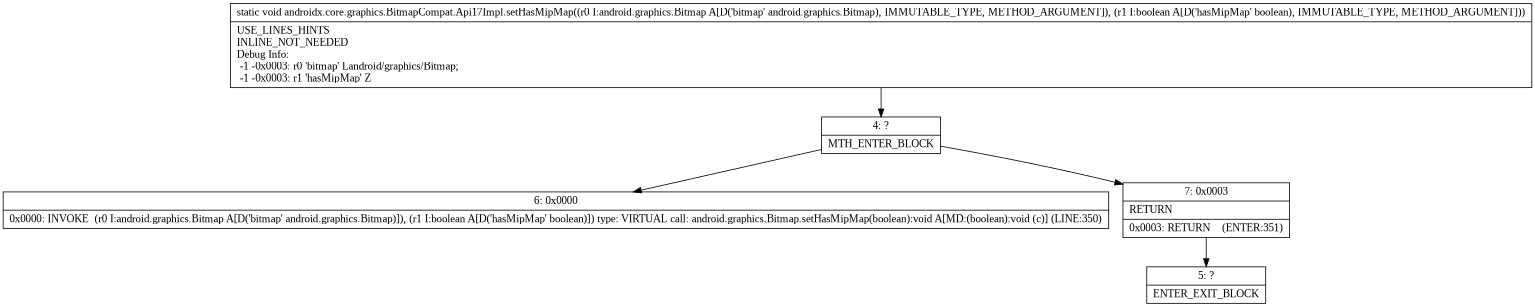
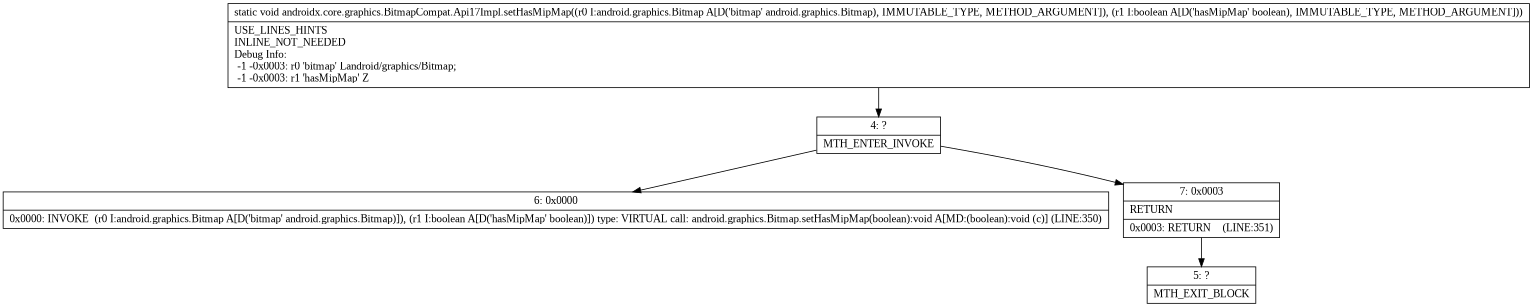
node "4: ?": text "MTH_ENTER_BLOCK" -> "MTH_ENTER_INVOKE"
node "7: 0x0003": text "0x0003: RETURN    (ENTER:351)" -> "0x0003: RETURN    (LINE:351)"
node "5: ?": text "ENTER_EXIT_BLOCK" -> "MTH_EXIT_BLOCK"
